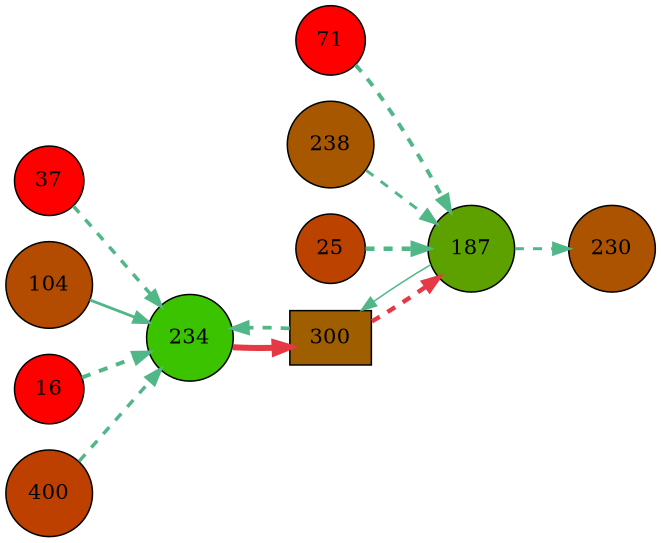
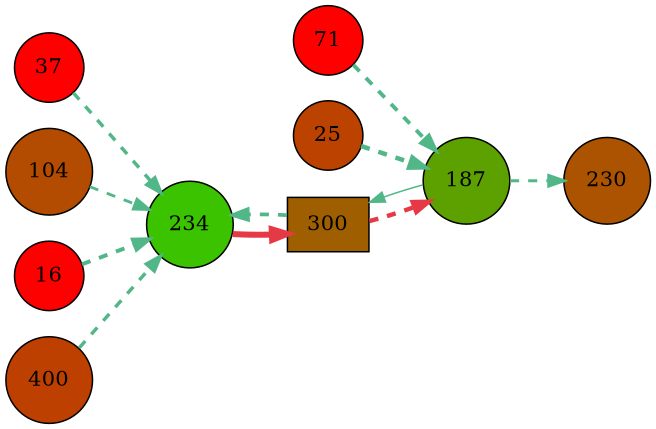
node "238": removed
edge "104" -> "234": style solid -> dashed
